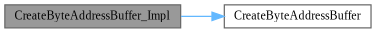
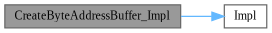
node "CreateByteAddressBuffer": label "CreateByteAddressBuffer" -> "Impl"
